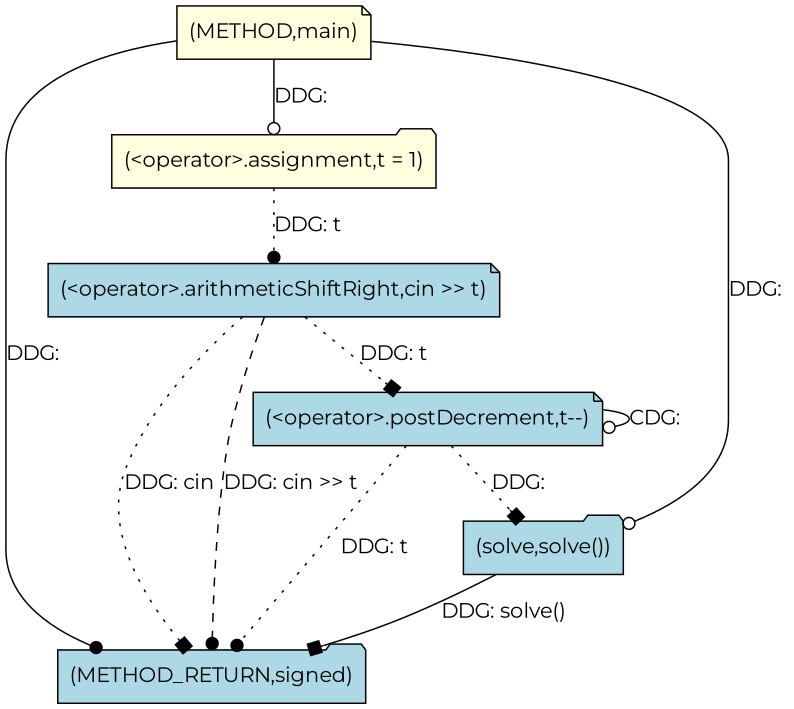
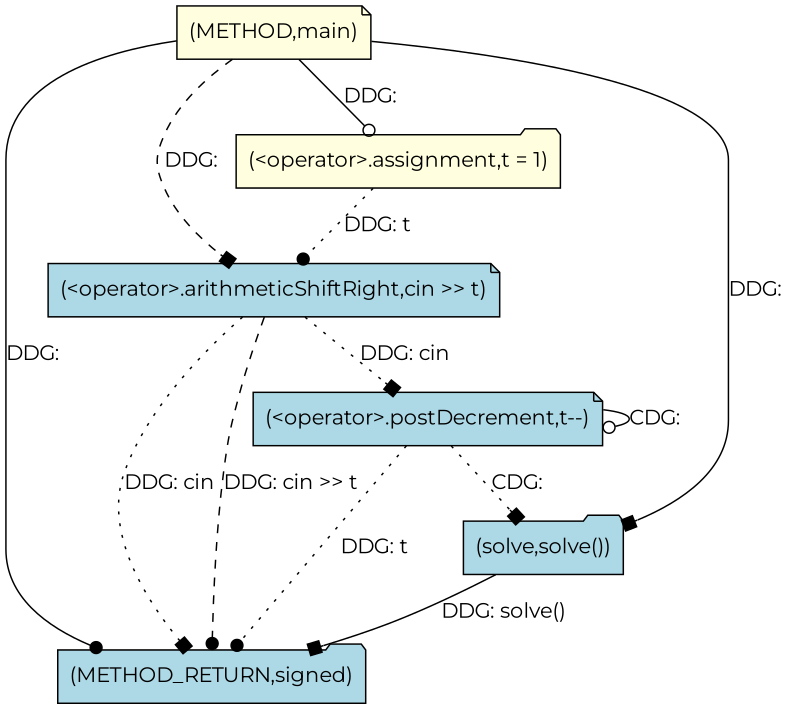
edge "(METHOD,main)" -> "(<operator>.arithmeticShiftRight,cin >> t)": added, label "DDG:"
edge "(METHOD,main)" -> "(solve,solve())": arrowhead odot -> box
edge "(<operator>.arithmeticShiftRight,cin >> t)" -> "(<operator>.postDecrement,t--)": label "DDG: t" -> "DDG: cin"
edge "(<operator>.postDecrement,t--)" -> "(solve,solve())": label "DDG: " -> "CDG: "
